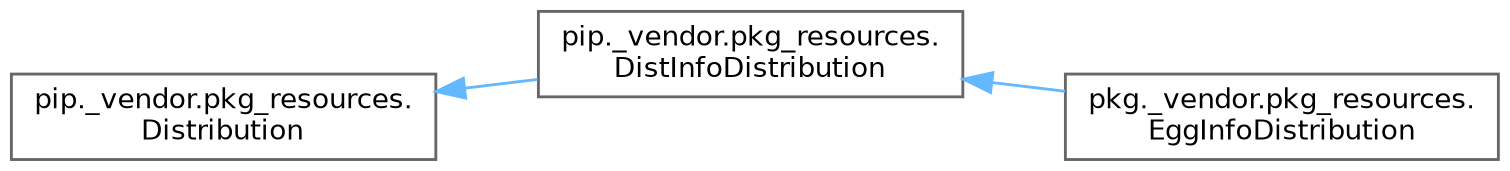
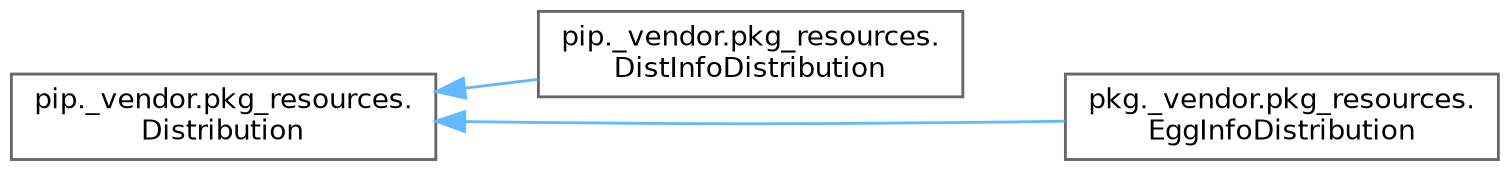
edge "pkg._vendor.pkg_resources. EggInfoDistribution" -> "pip._vendor.pkg_resources. DistInfoDistribution": now "pkg._vendor.pkg_resources. EggInfoDistribution" -> "pip._vendor.pkg_resources. Distribution"
